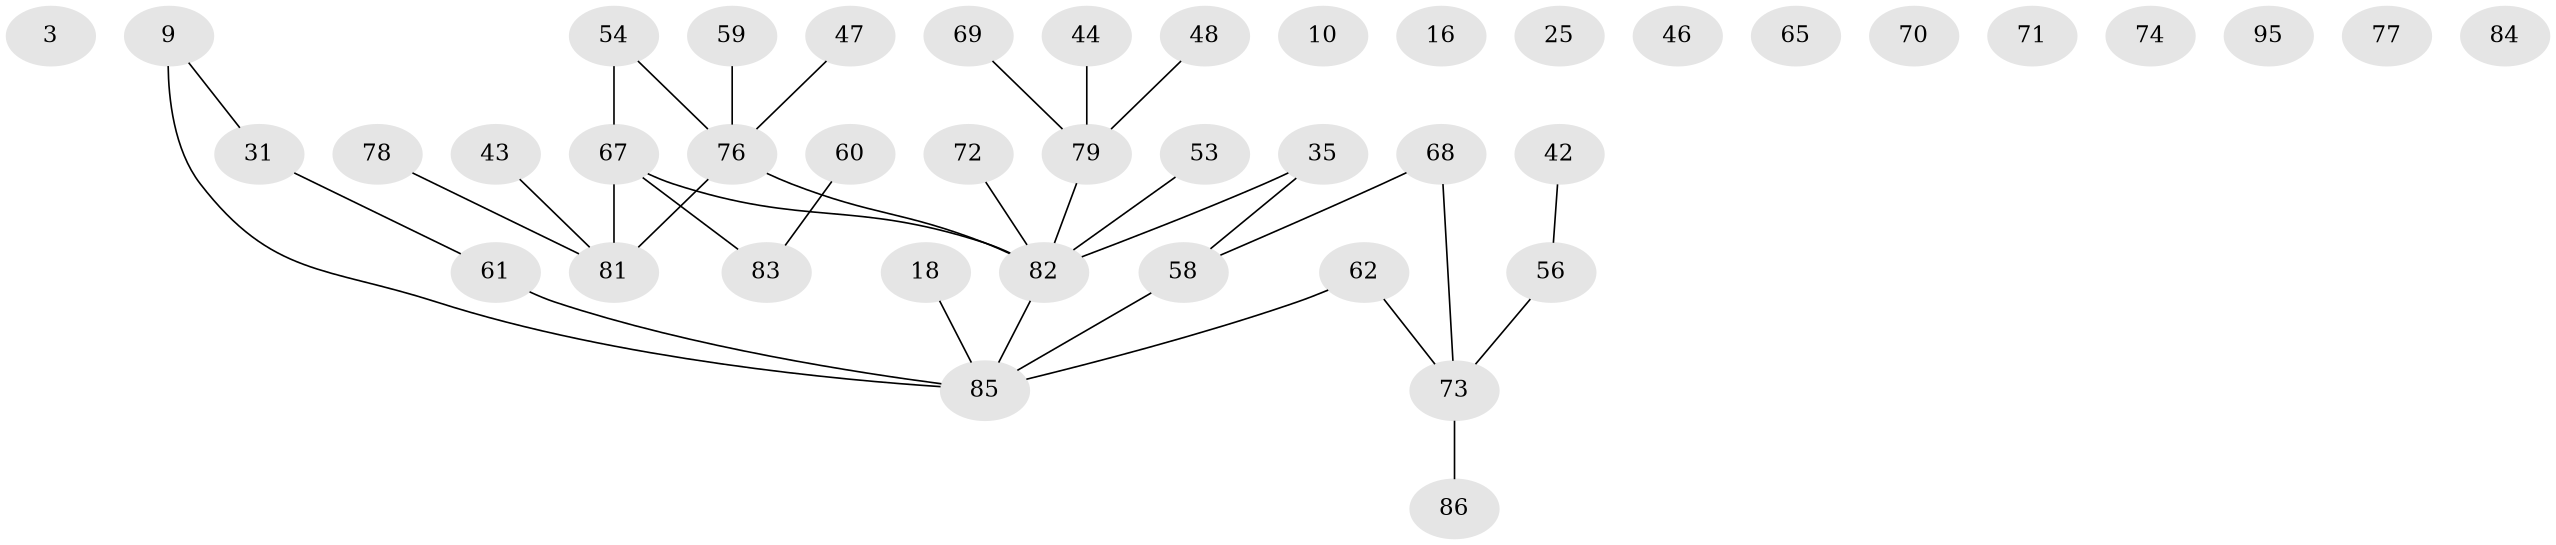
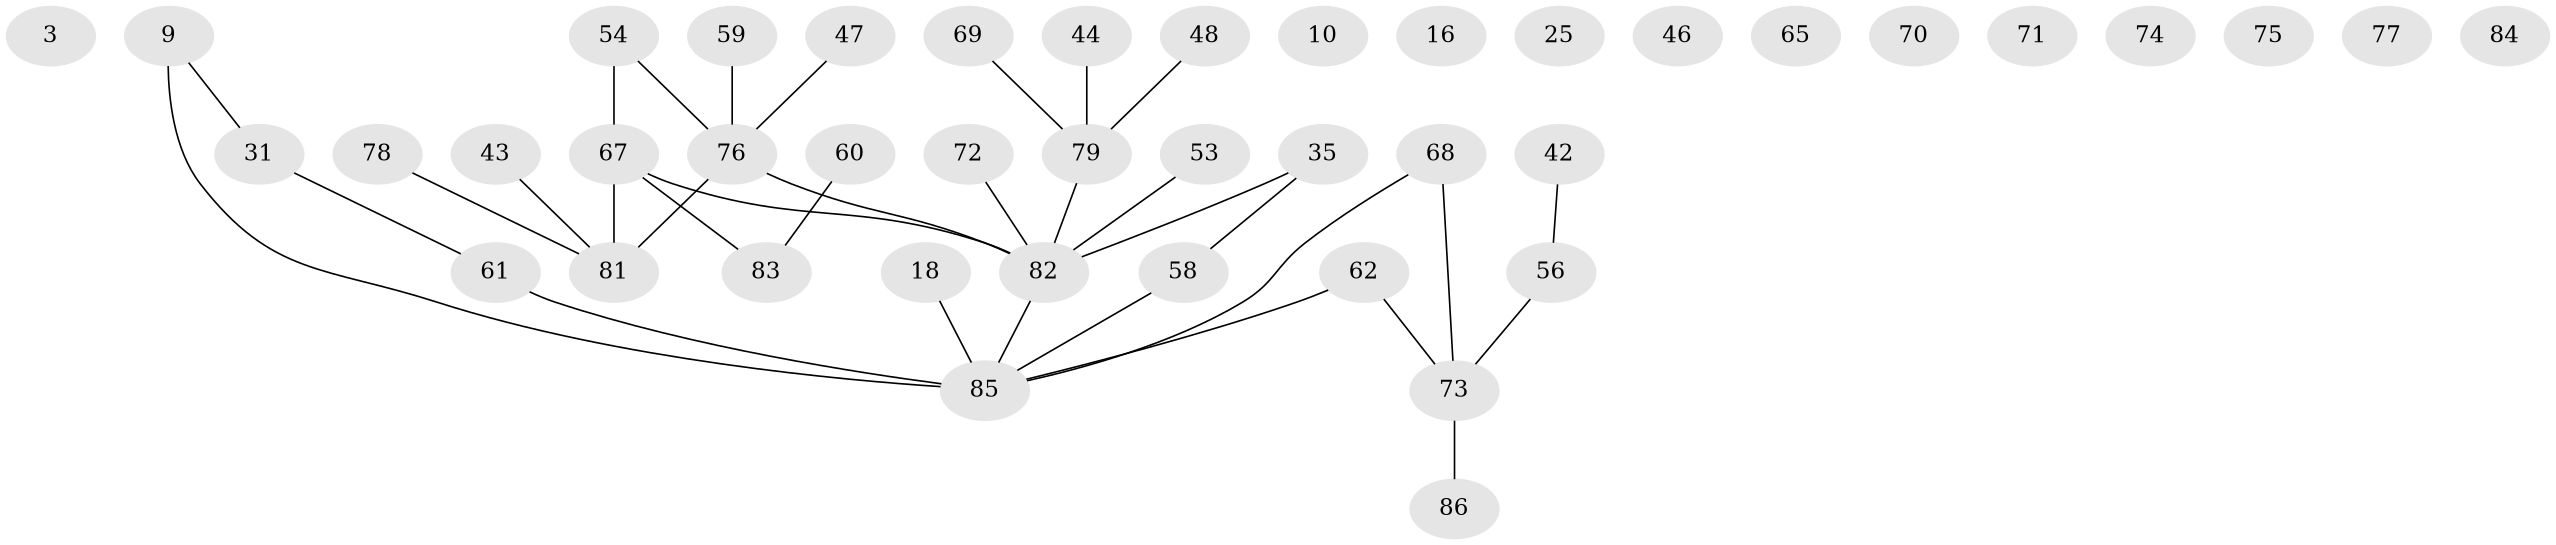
node "95": label "95" -> "75"
edge "68" -- "58": now "68" -- "85"
